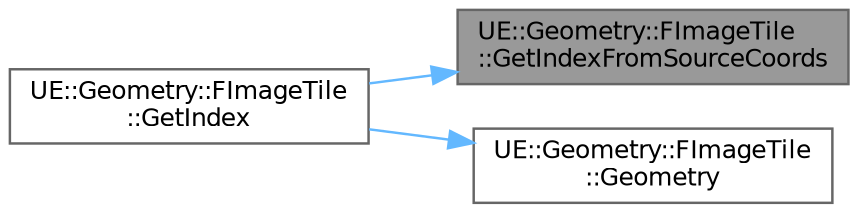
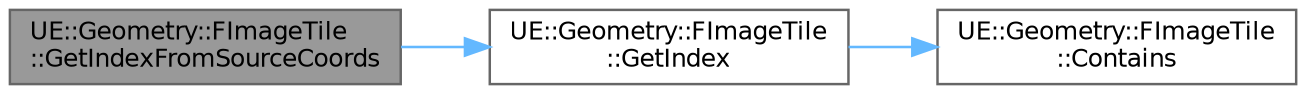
edge "UE::Geometry::FImageTile ::GetIndex" -> "UE::Geometry::FImageTile ::GetIndexFromSourceCoords": reversed
node "UE::Geometry::FImageTile ::Geometry": label "UE::Geometry::FImageTile ::Geometry" -> "UE::Geometry::FImageTile ::Contains"
